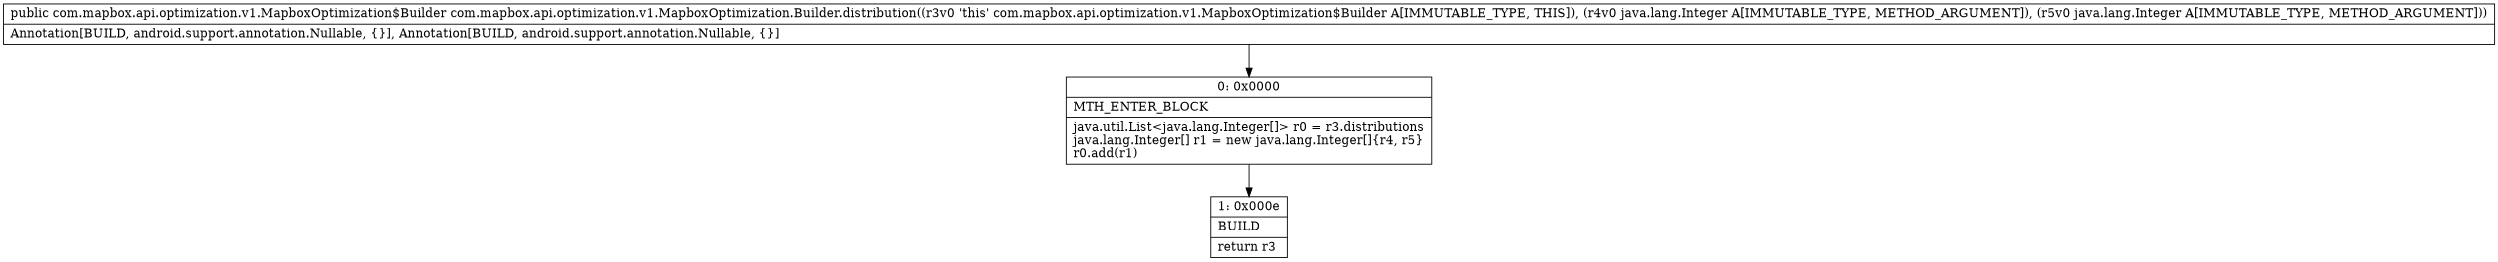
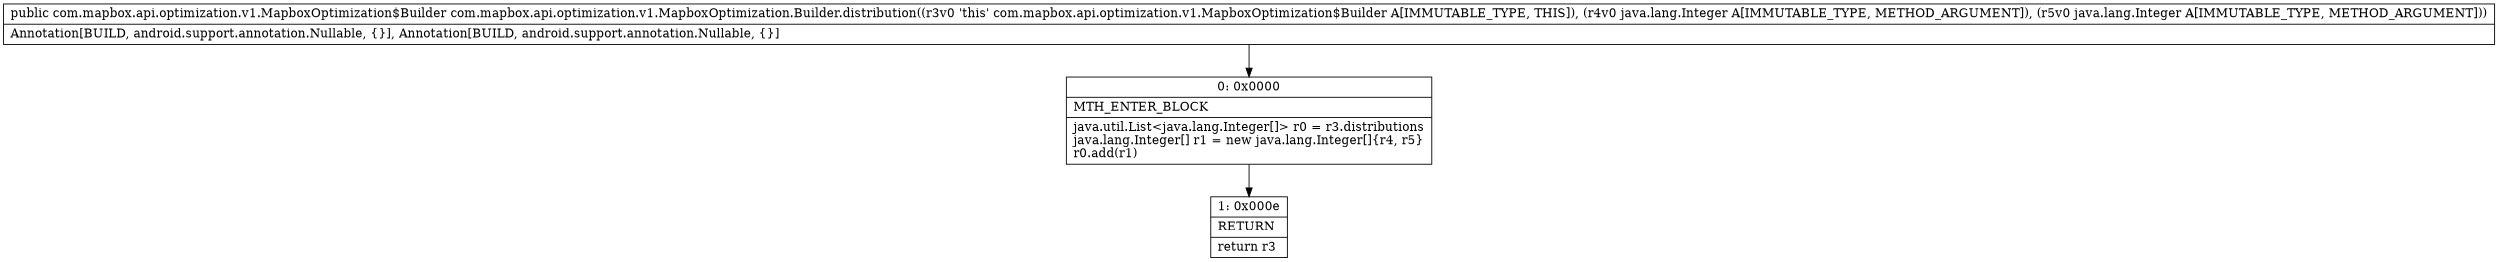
node "1: 0x000e": text "BUILD" -> "RETURN"
